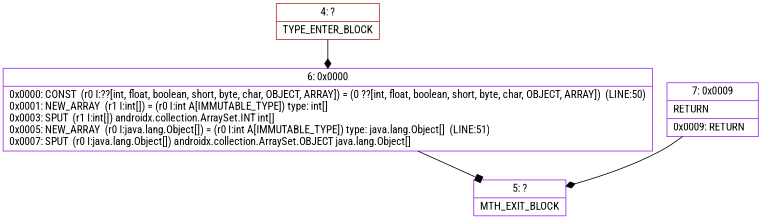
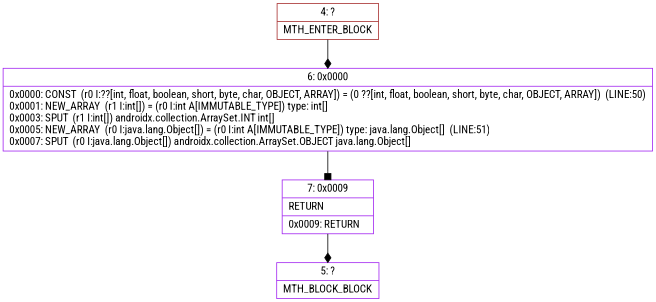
node "4: ?": text "TYPE_ENTER_BLOCK" -> "MTH_ENTER_BLOCK"
edge "6: 0x0000" -> "5: ?": now "6: 0x0000" -> "7: 0x0009"
node "5: ?": text "MTH_EXIT_BLOCK" -> "MTH_BLOCK_BLOCK"
